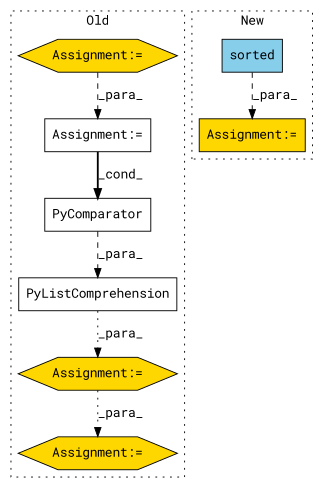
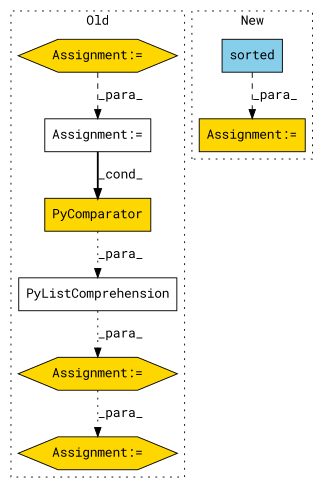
node "PyComparator": fillcolor white -> gold
edge "PyComparator" -> "PyListComprehension": style dashed -> dotted
